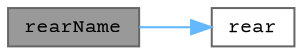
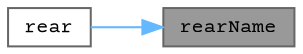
edge "rearName" -> "rear": reversed
